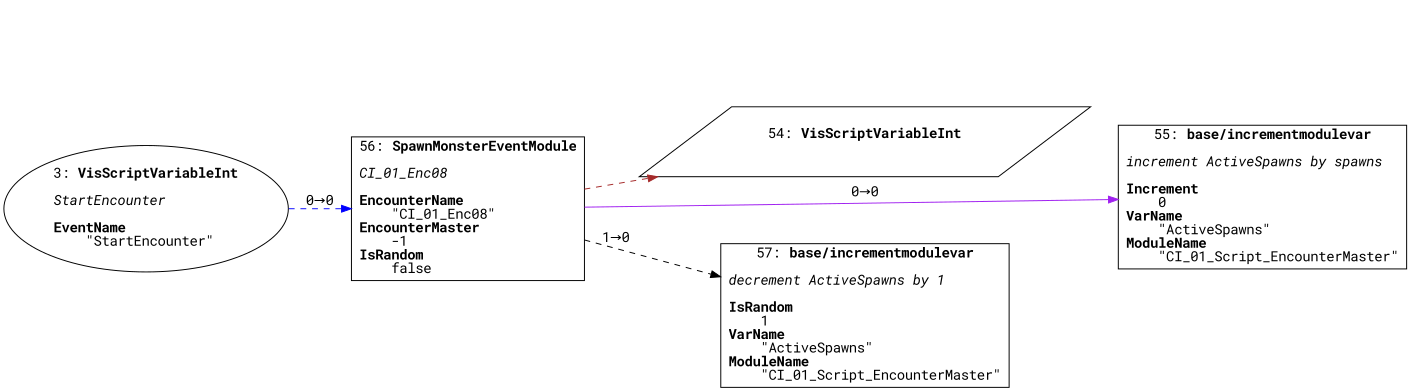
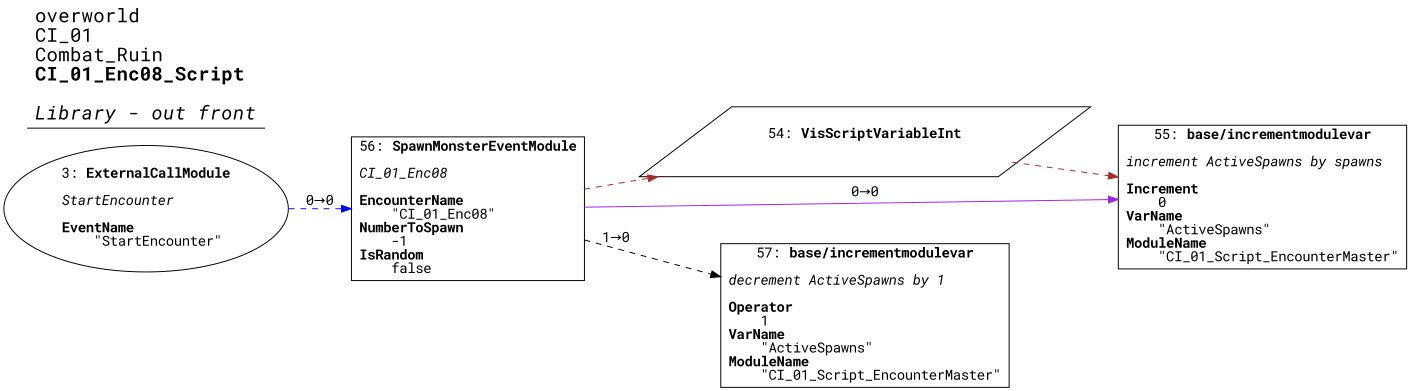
node "overworld": added
edge "54:" -> "55:": added
node "3:": text "VisScriptVariableInt" -> "ExternalCallModule"
node "56:": text "EncounterMaster" -> "NumberToSpawn"
node "57:": text "IsRandom" -> "Operator"
